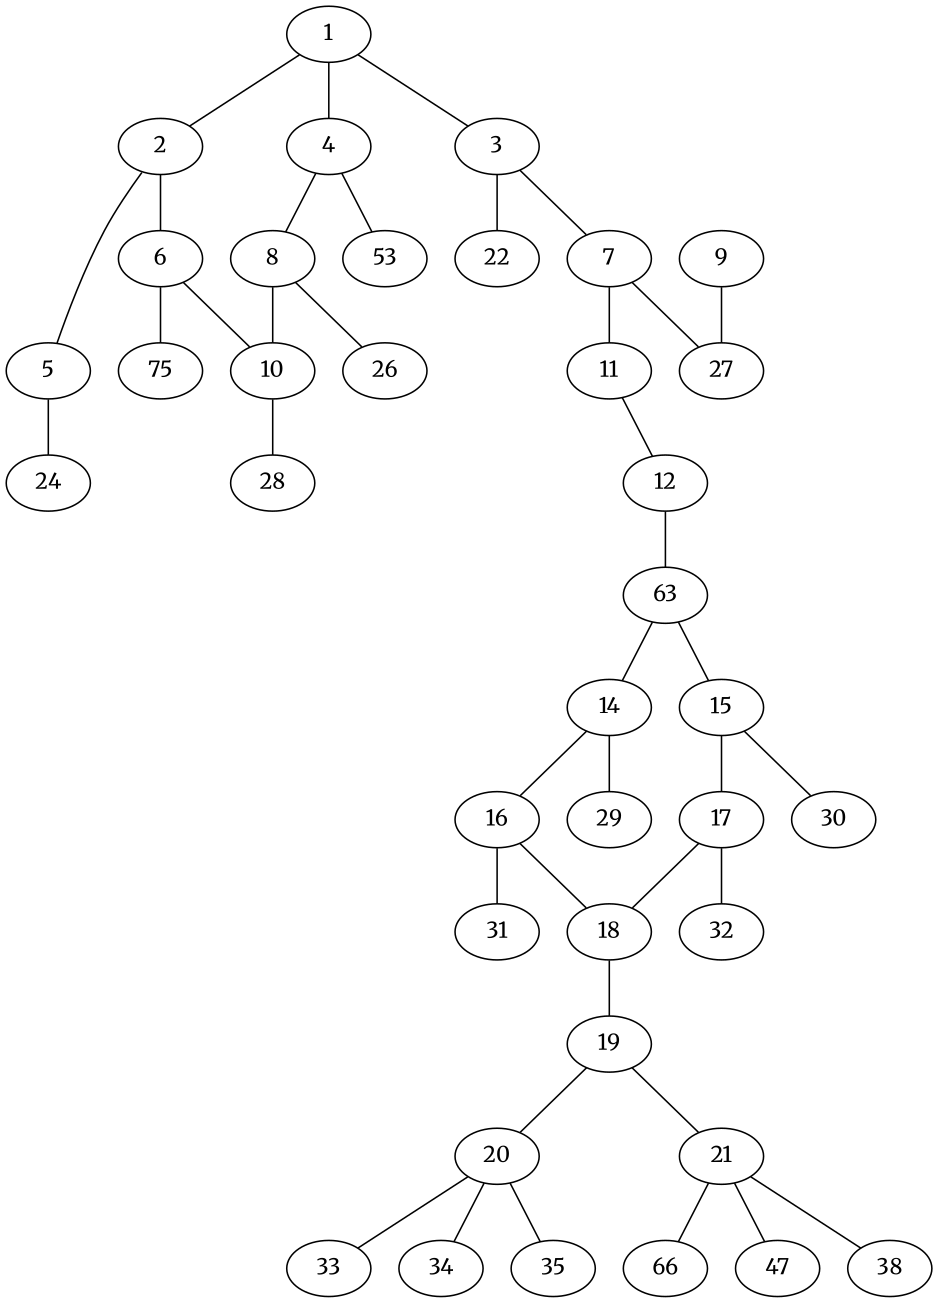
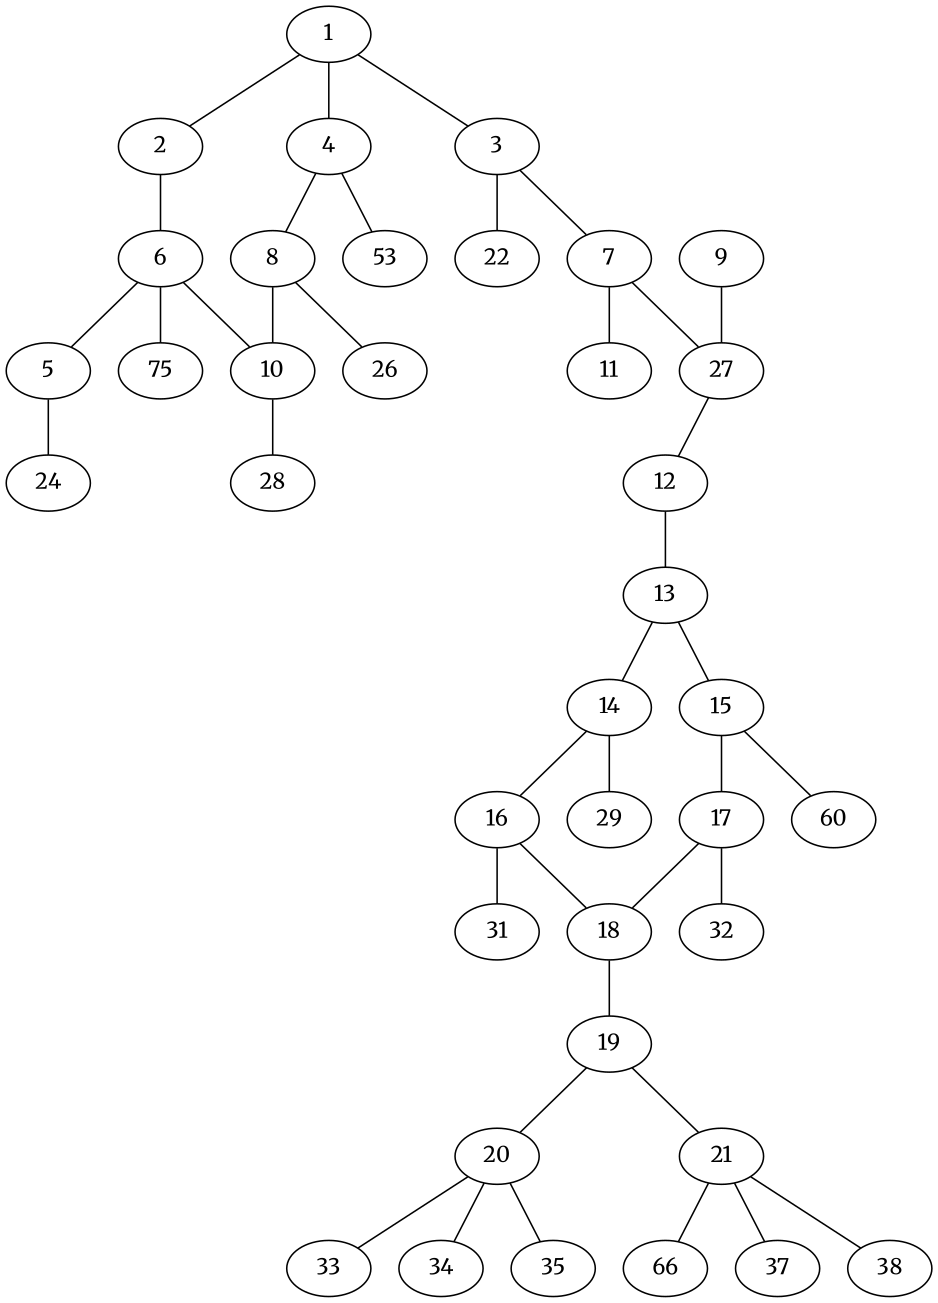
edge "2" -- "5": now "6" -- "5"
edge "11" -- "12": now "27" -- "12"
node "63": label "63" -> "13"
node "30": label "30" -> "60"
node "47": label "47" -> "37"
